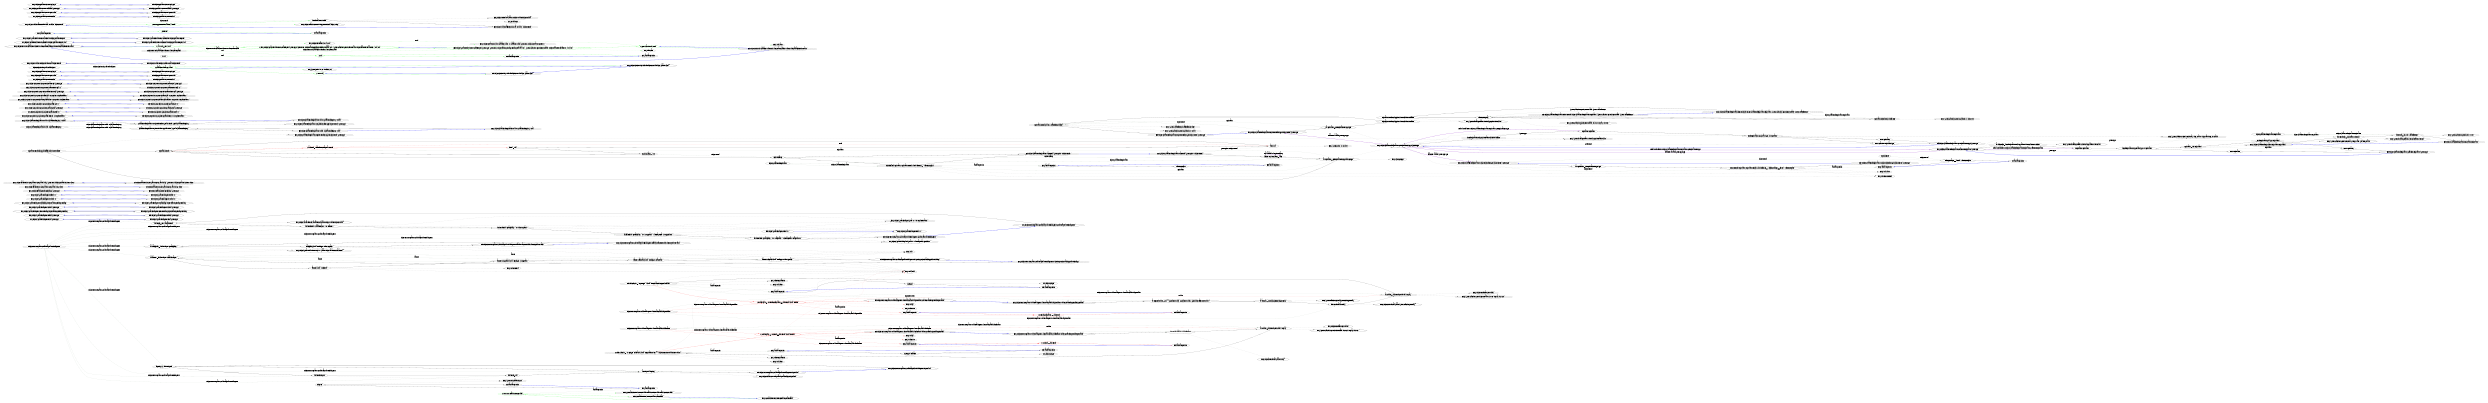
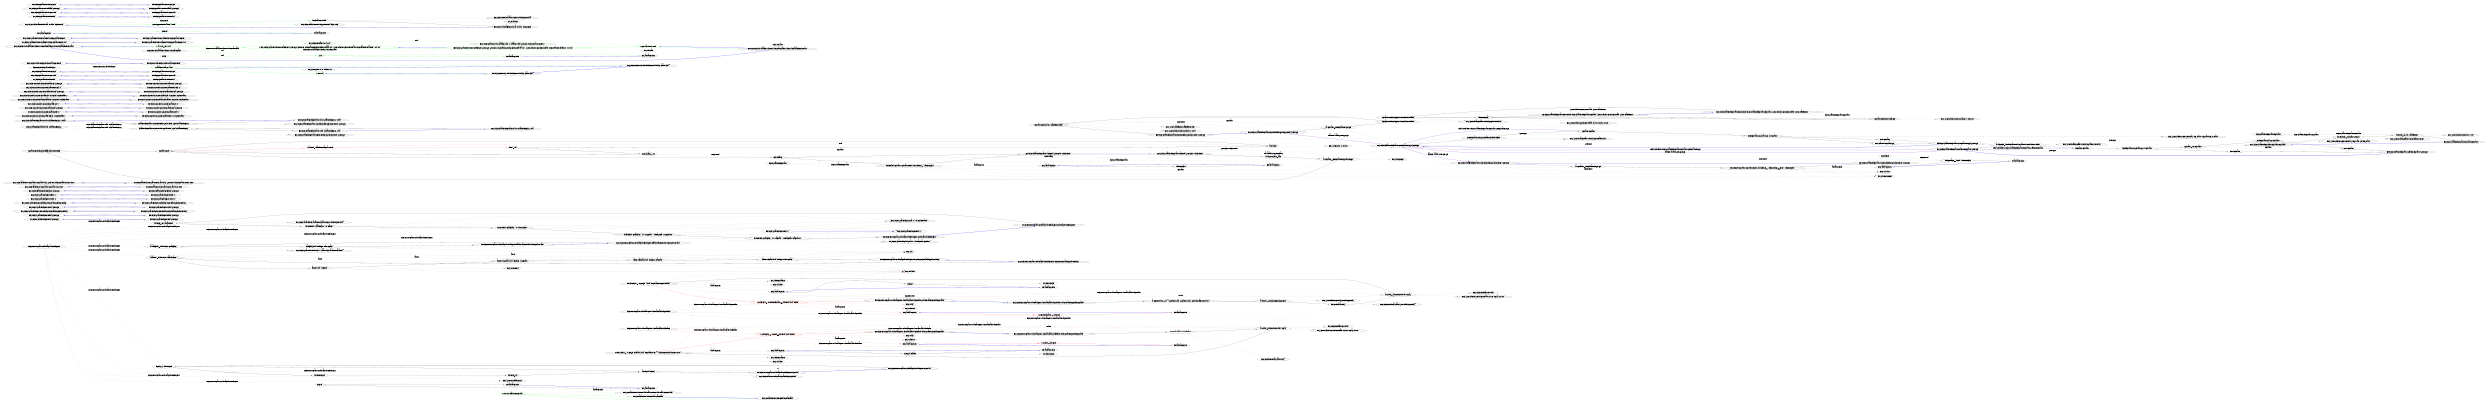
node "sword": label "sword" -> "modules"
node "action(null)": label "action(null)" -> "action(kernel)"
node "hammer requiresCleanup = false": label "hammer requiresCleanup = false" -> "bool requiresCleanup = false"
